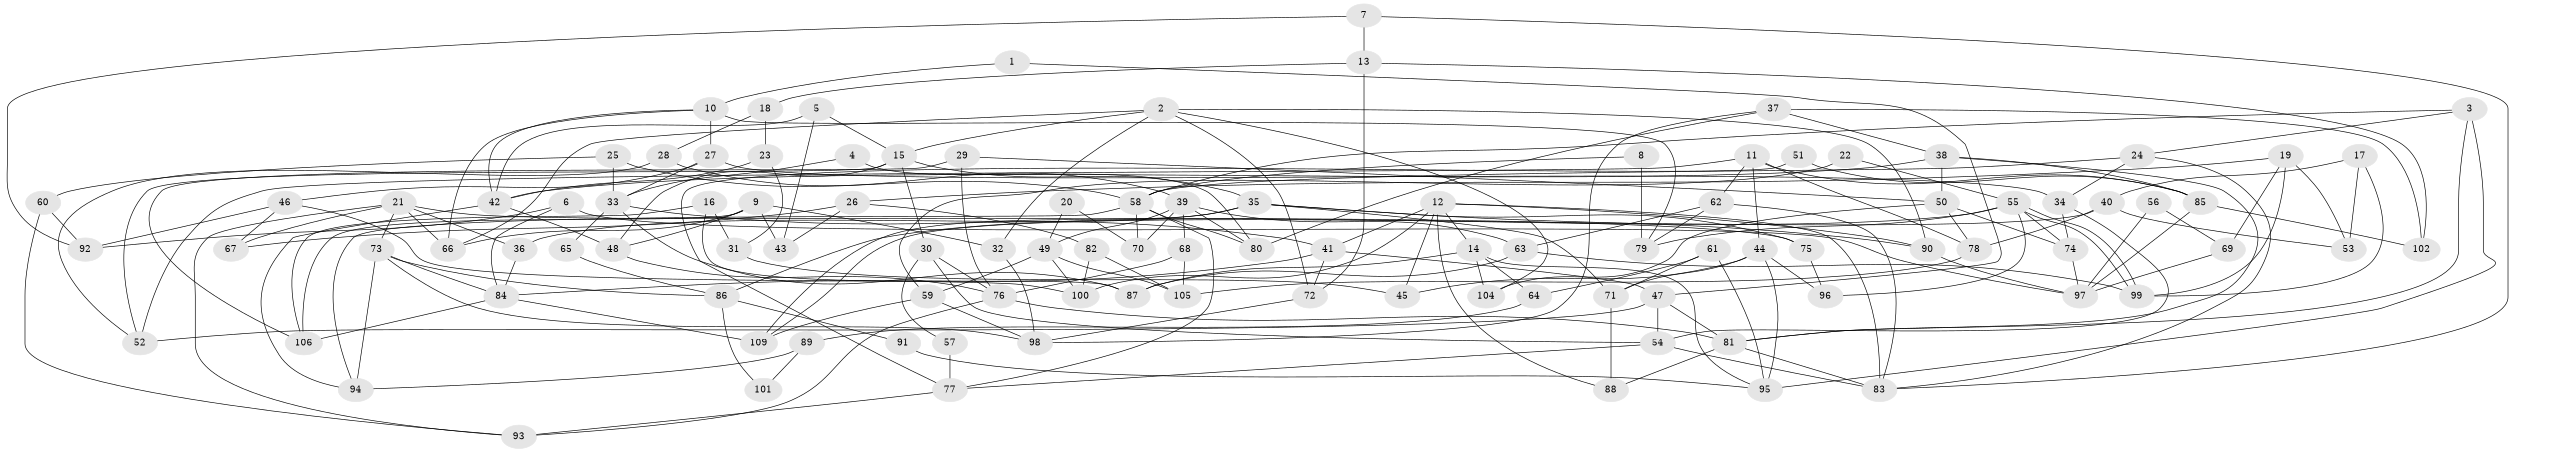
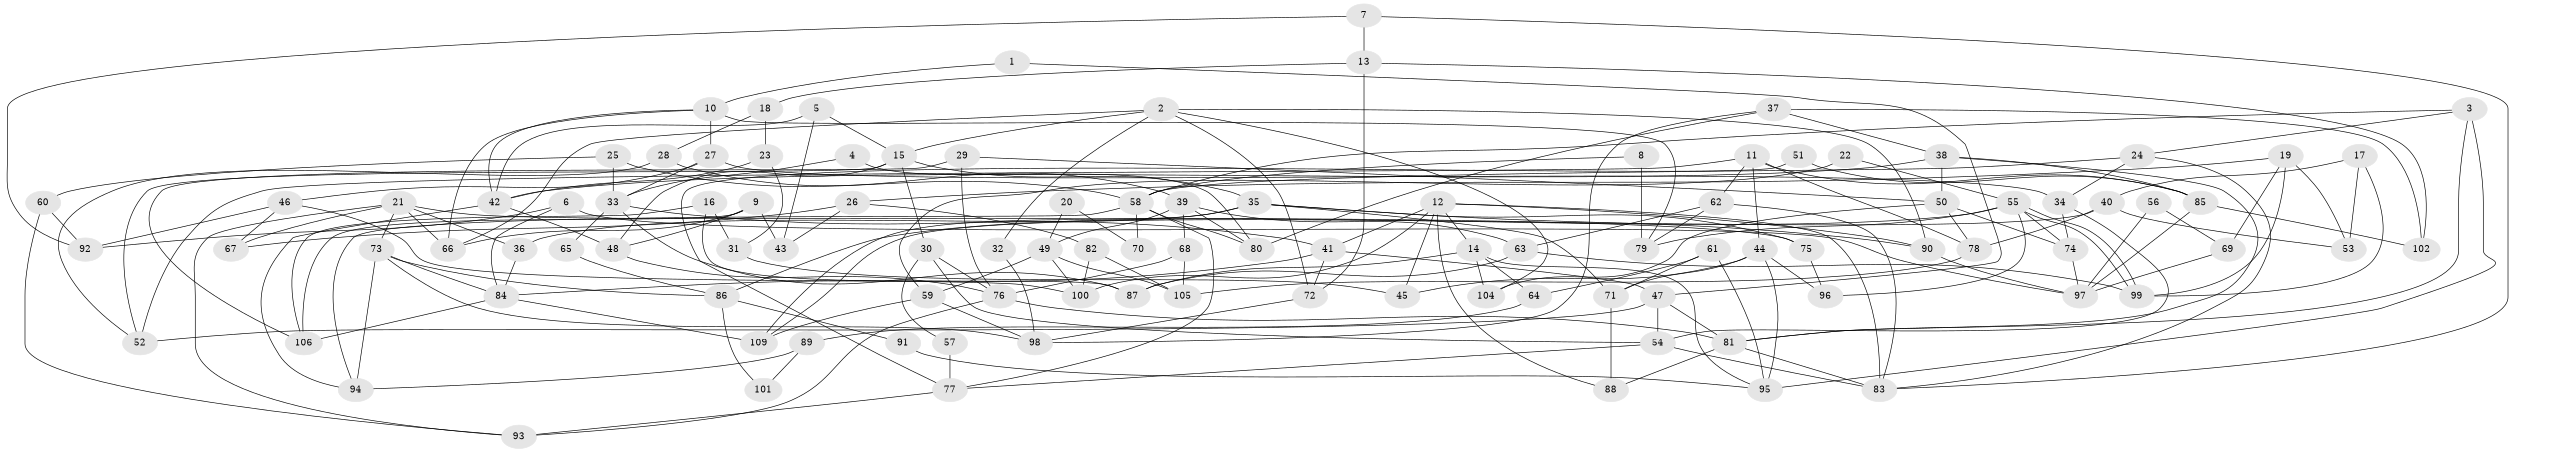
edge "9" -- "32": removed
edge "39" -- "70": removed
